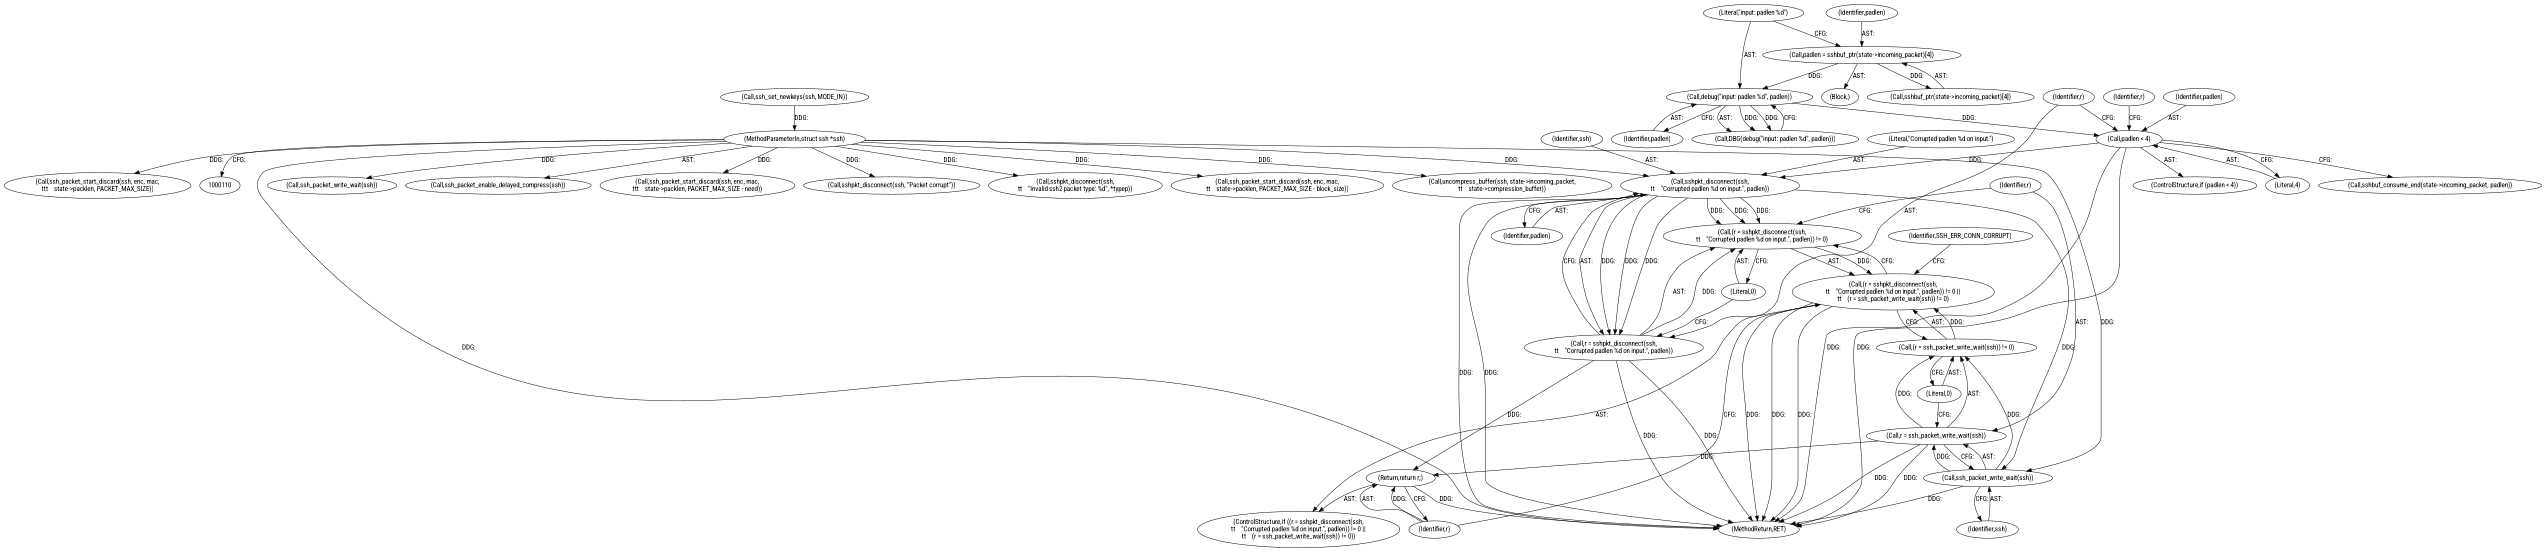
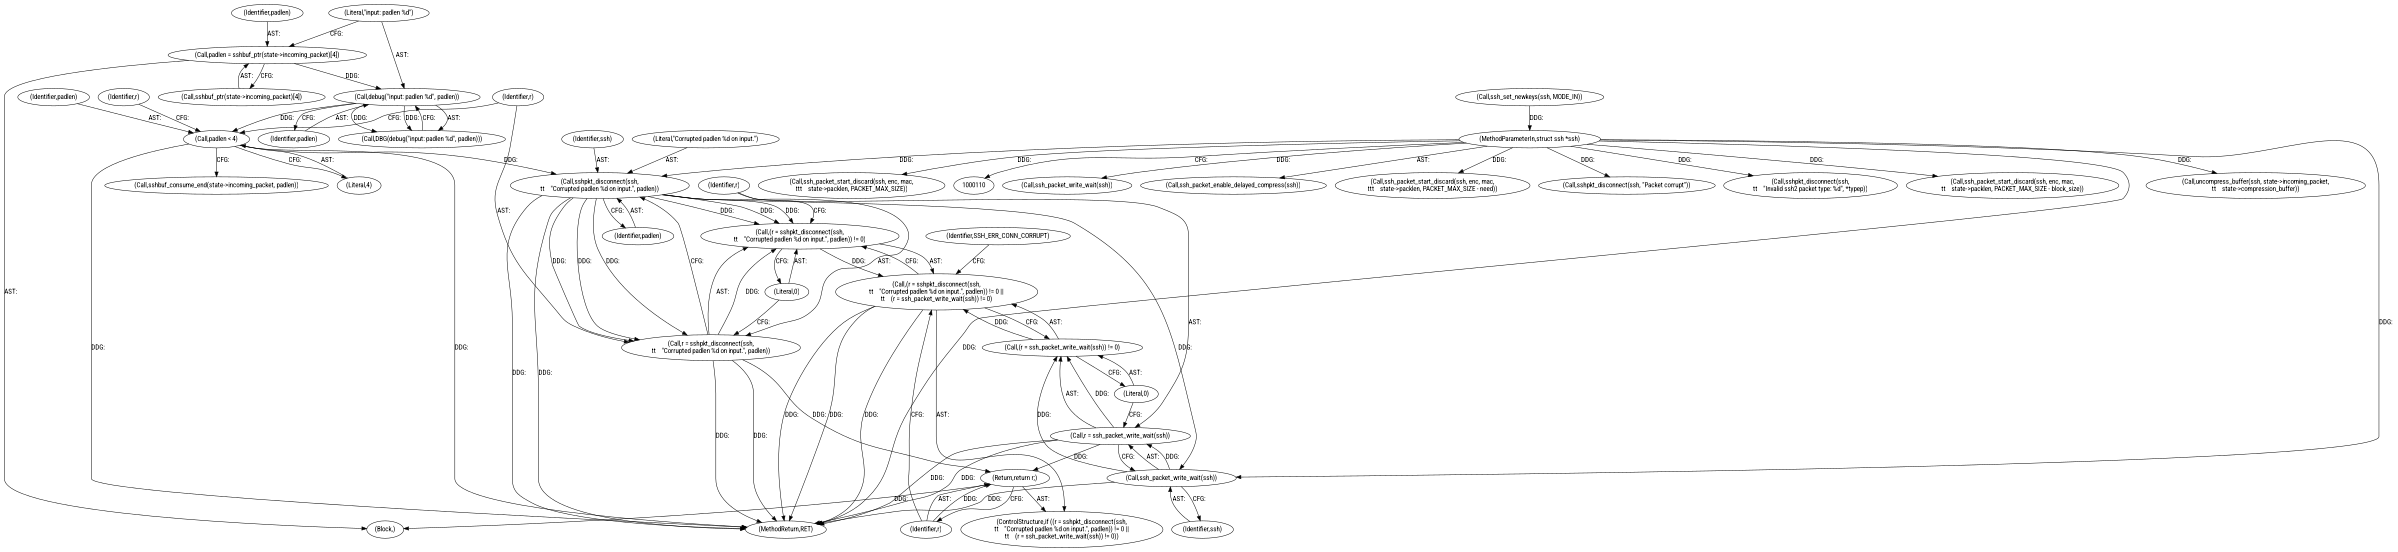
edge "(Call,padlen = sshbuf_ptr(state->incoming_packet)[4])" -> "(Call,sshbuf_ptr(state->incoming_packet)[4])": label "DDG: " -> "CFG: "
node "(ControlStructure,if (padlen < 4))": removed
edge "(Return,return r;)" -> "(MethodReturn,RET)": now "(Return,return r;)" -> "(Block,)"
